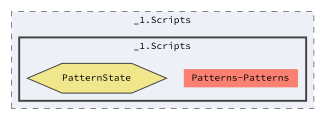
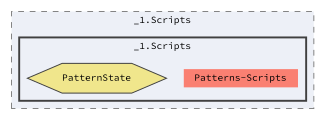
node "Patterns-Patterns": label "Patterns-Patterns" -> "Patterns-Scripts"
